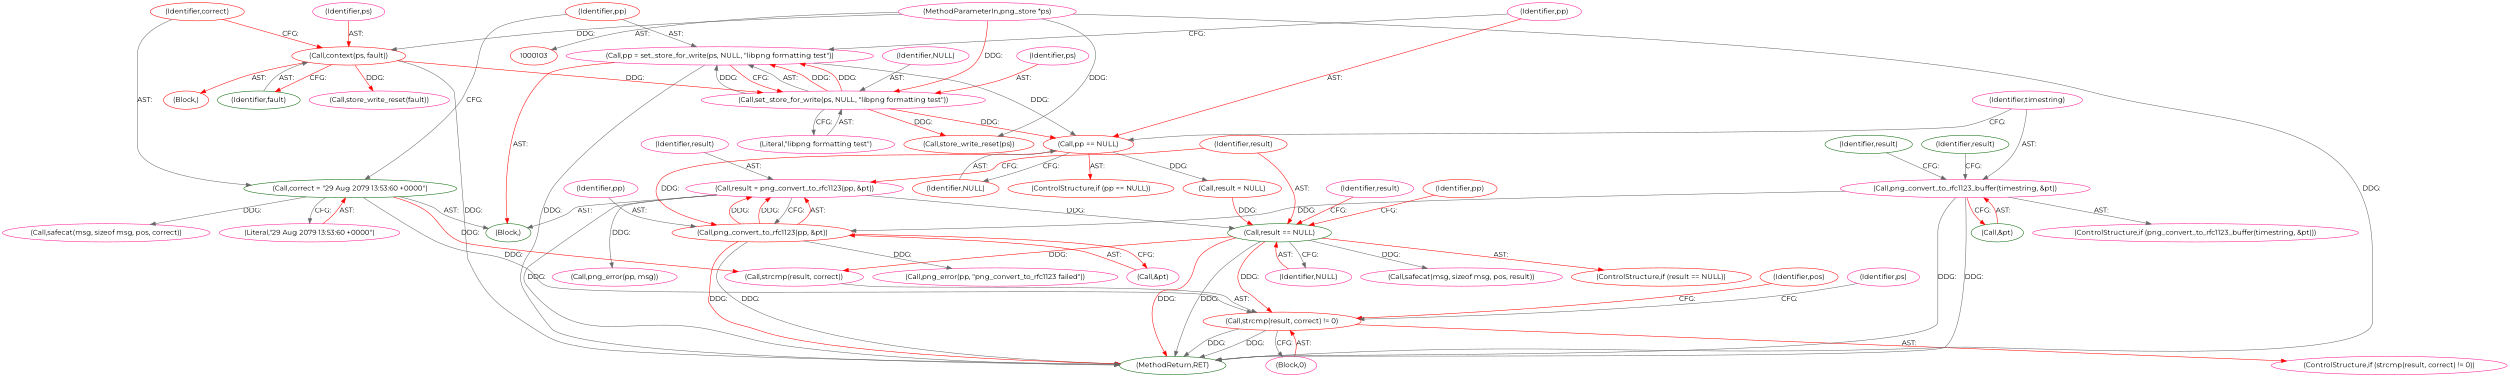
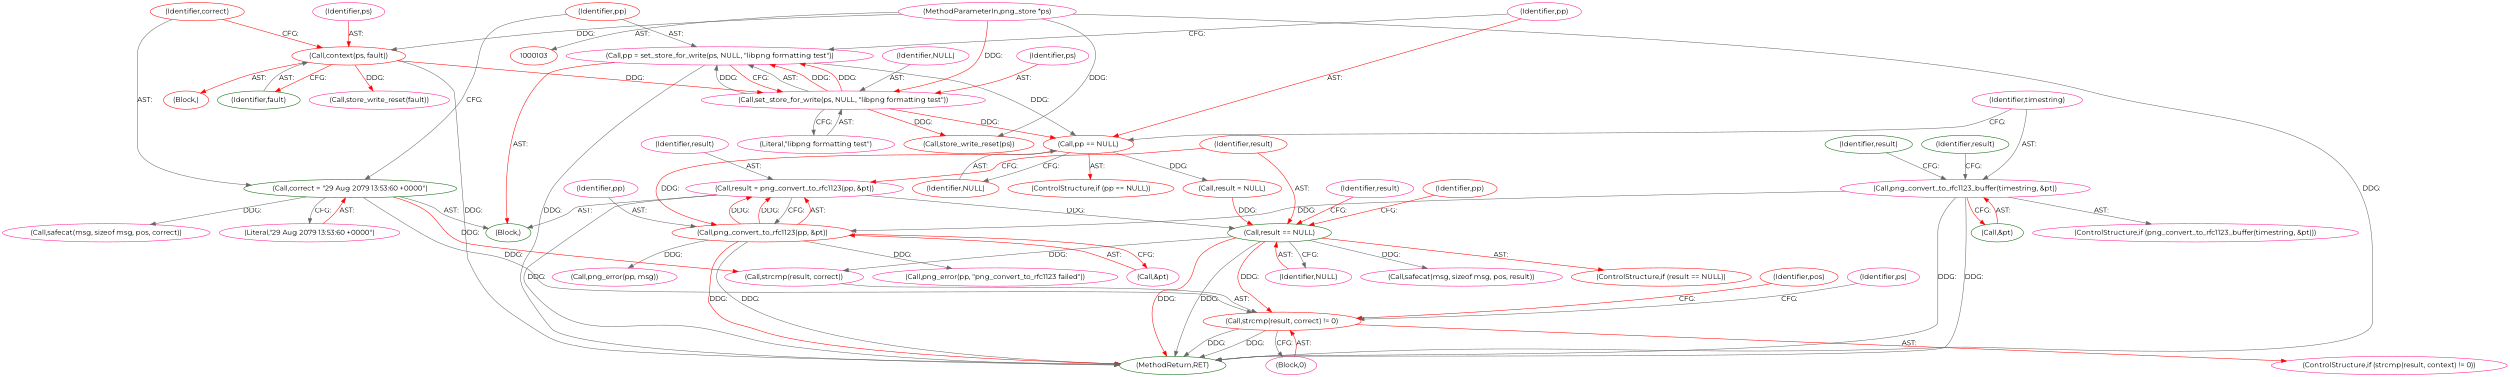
edge "(Call,result = png_convert_to_rfc1123(pp, &pt))" -> "(Call,png_error(pp, msg))": now "(Call,png_convert_to_rfc1123(pp, &pt))" -> "(Call,png_error(pp, msg))"
edge "(Call,result == NULL)" -> "(Call,strcmp(result, correct))": color red -> gray40
node "(ControlStructure,if (strcmp(result, correct) != 0))": label "(ControlStructure,if (strcmp(result, correct) != 0))" -> "(ControlStructure,if (strcmp(result, context) != 0))"
